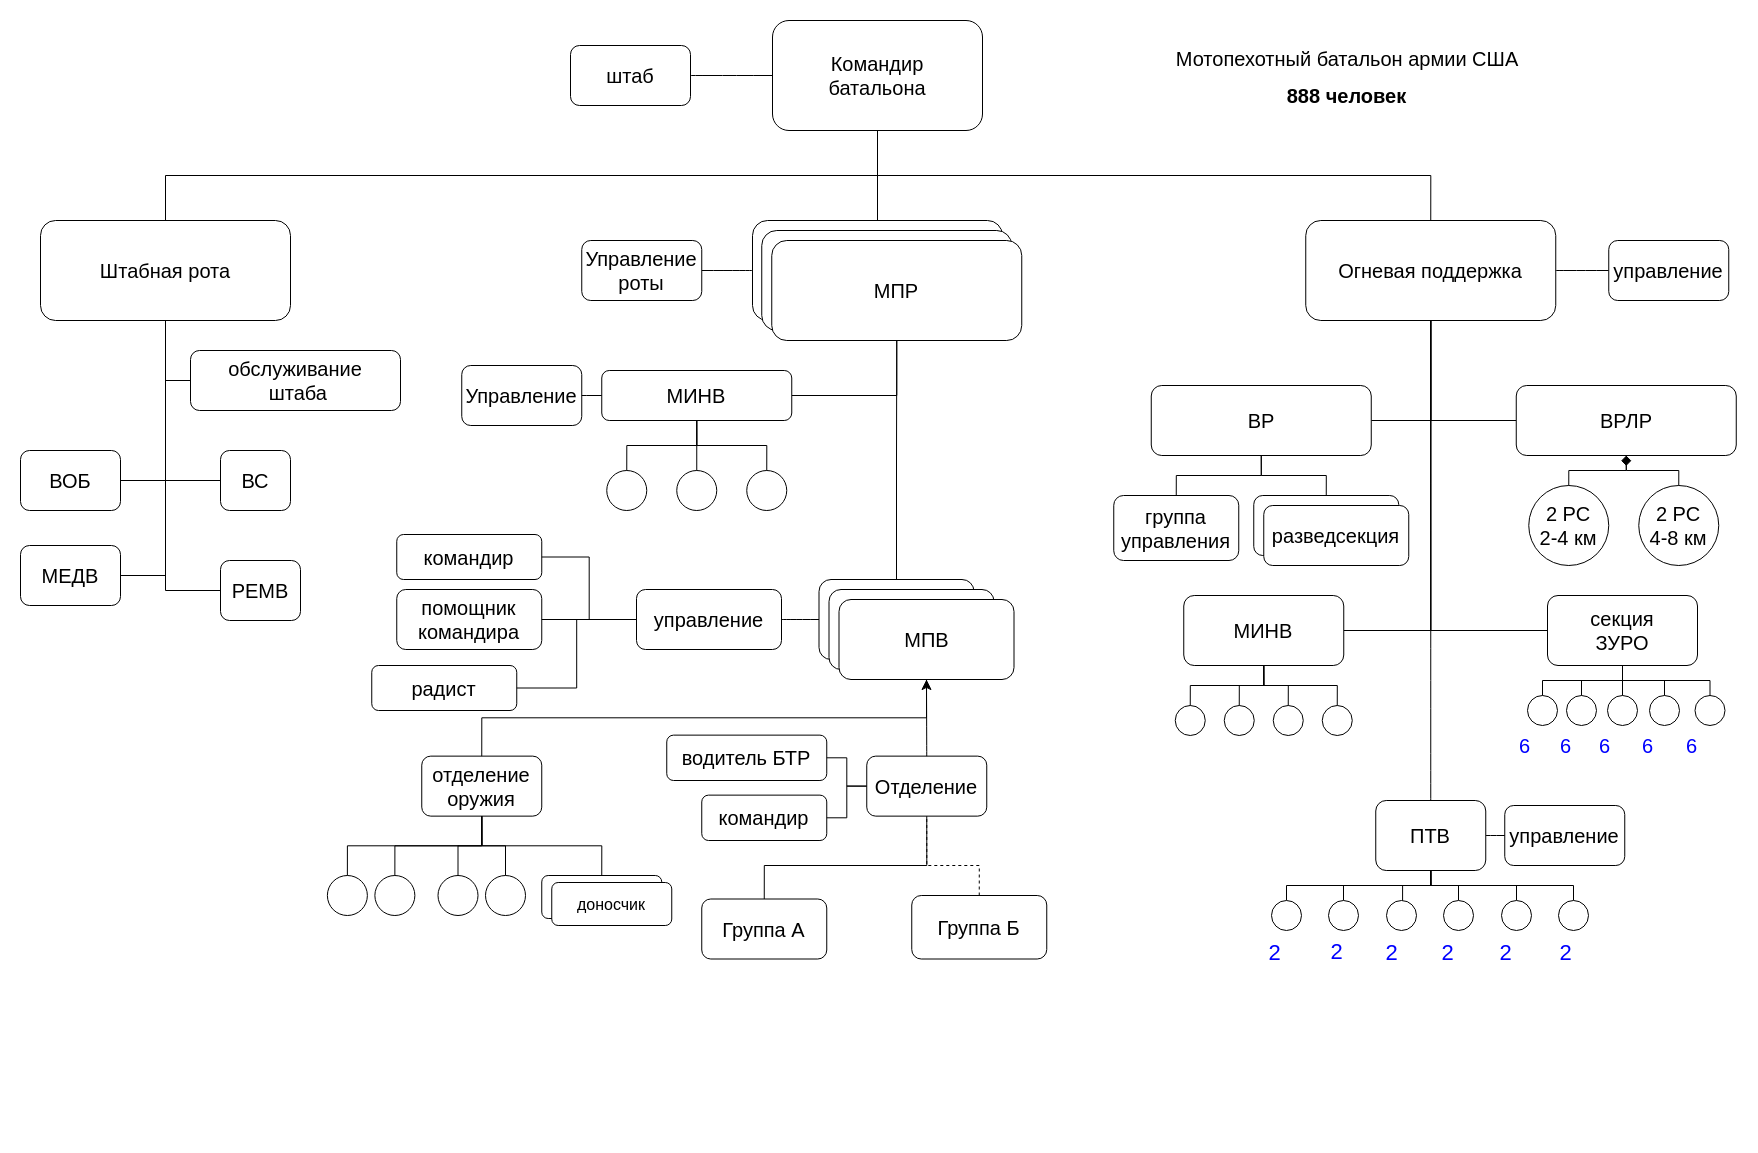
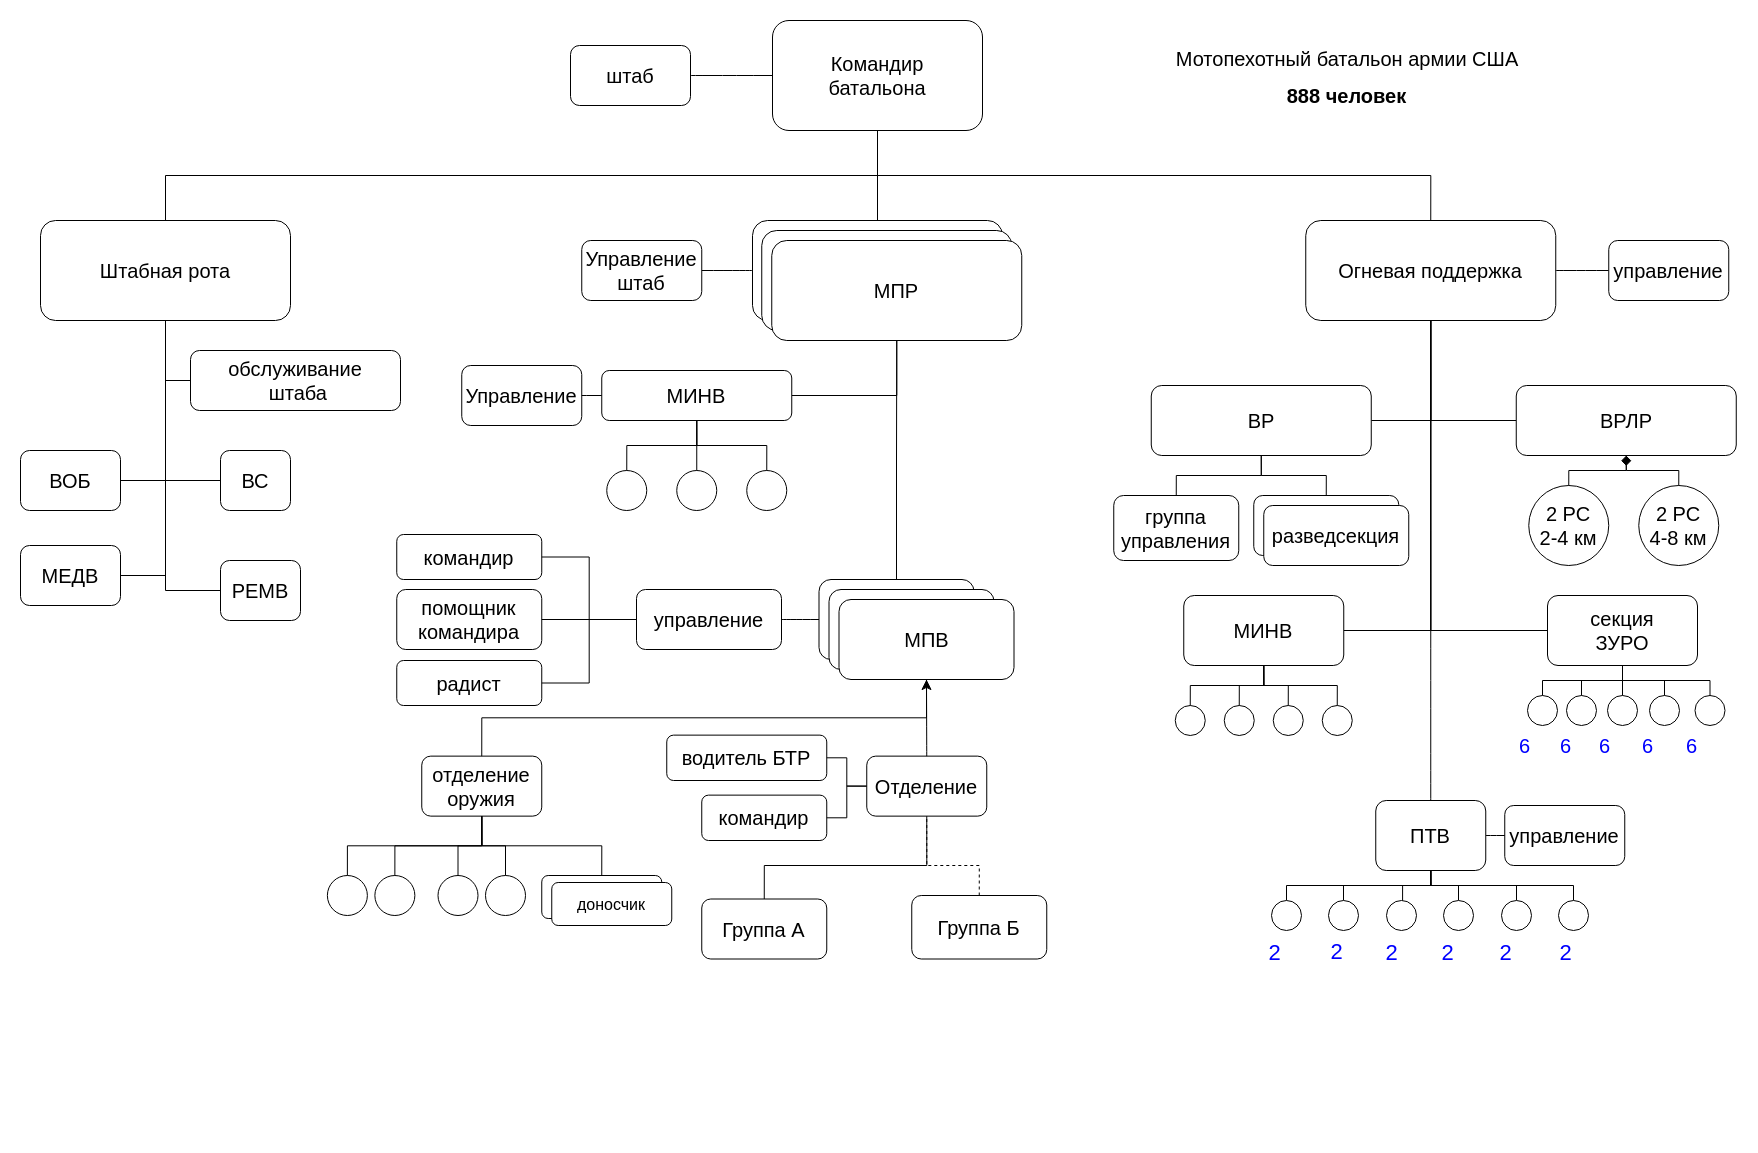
node "Управление роты": label "Управление роты" -> "Управление штаб"
node "радист": moved (444, 688) -> (469, 683)
